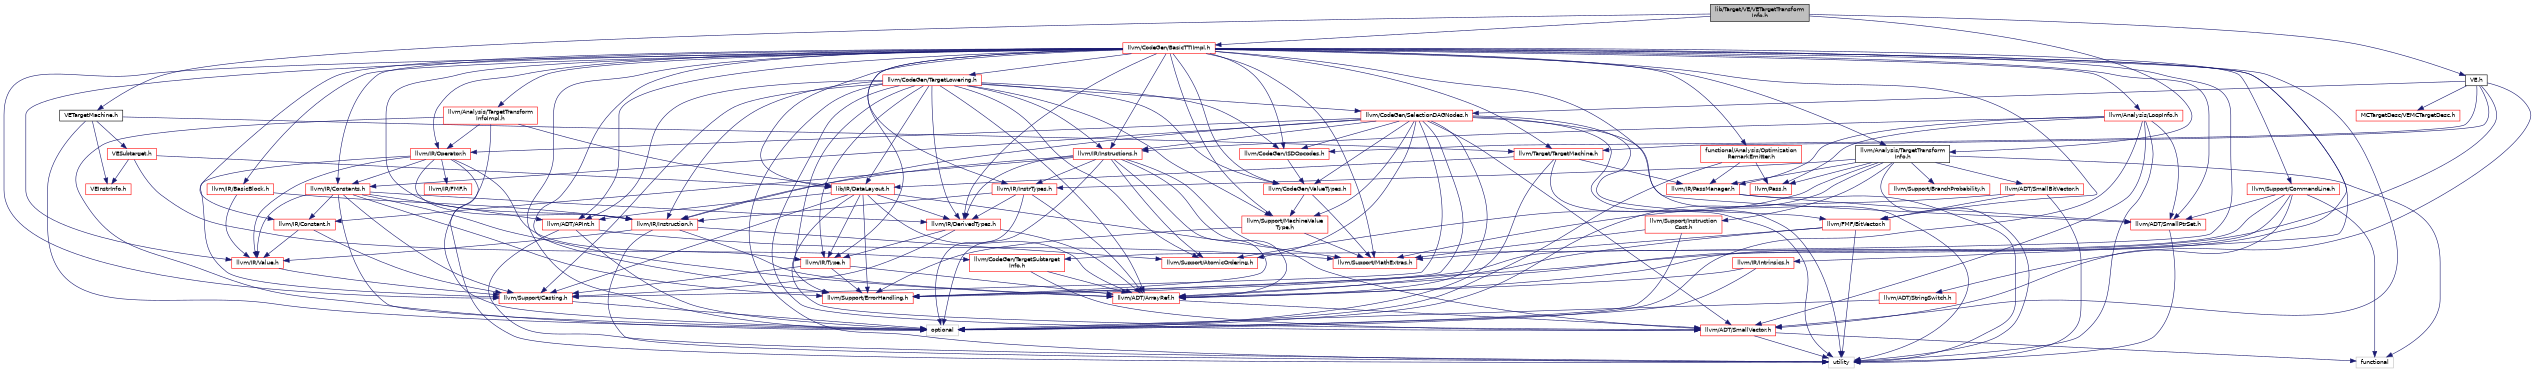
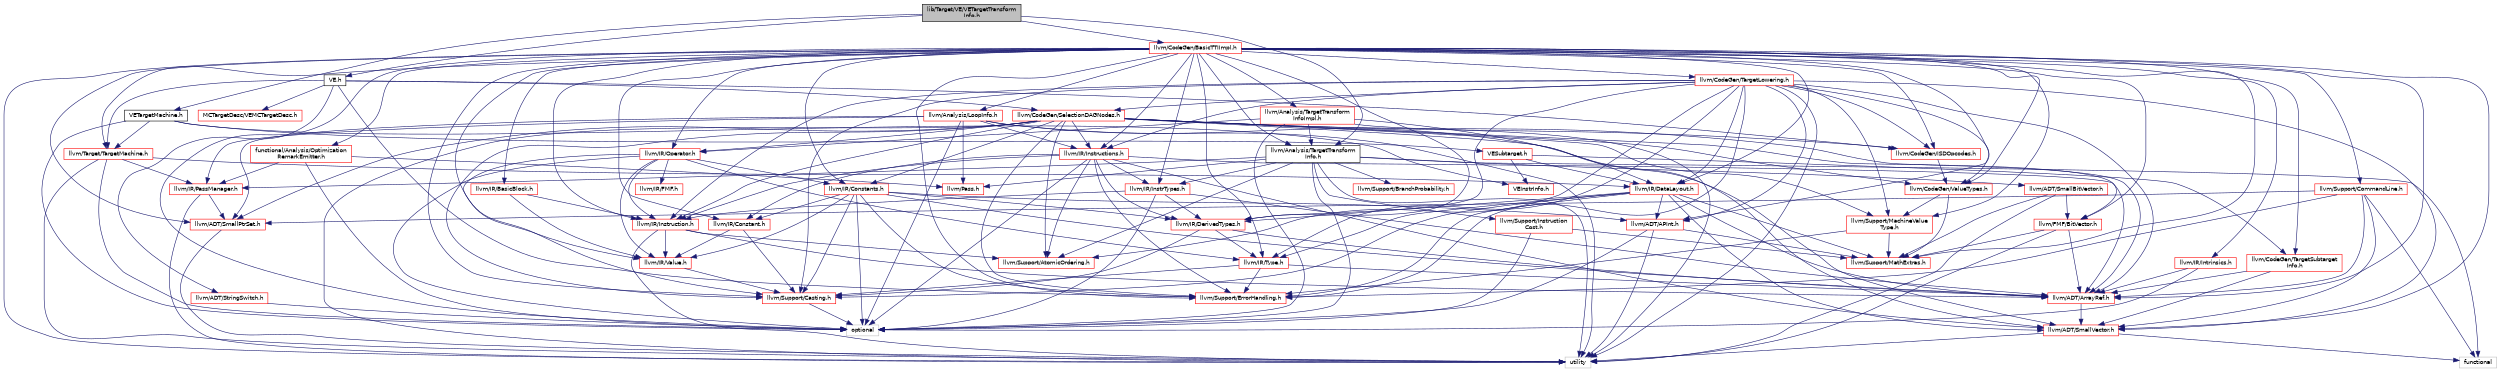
edge "llvm/Analysis/TargetTransform InfoImpl.h" -> "llvm/Analysis/TargetTransform Info.h": added
node "lib/IR/DataLayout.h": label "lib/IR/DataLayout.h" -> "llvm/IR/DataLayout.h"
